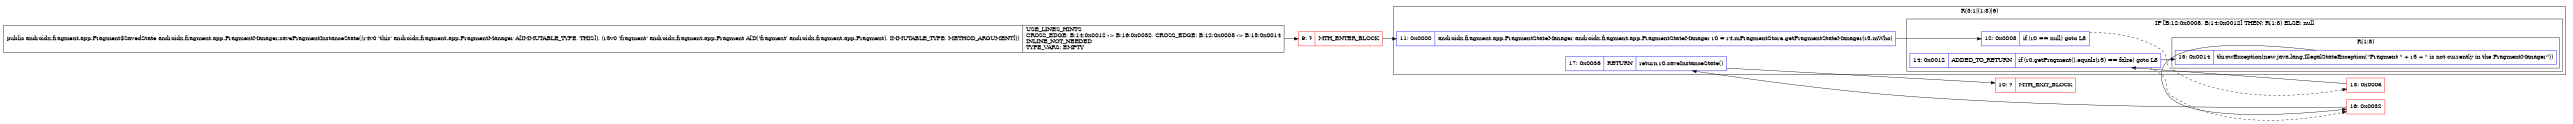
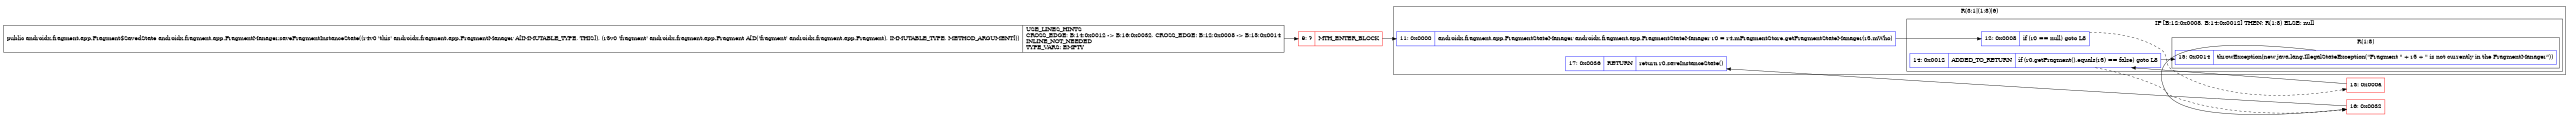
node "10: ?": removed
